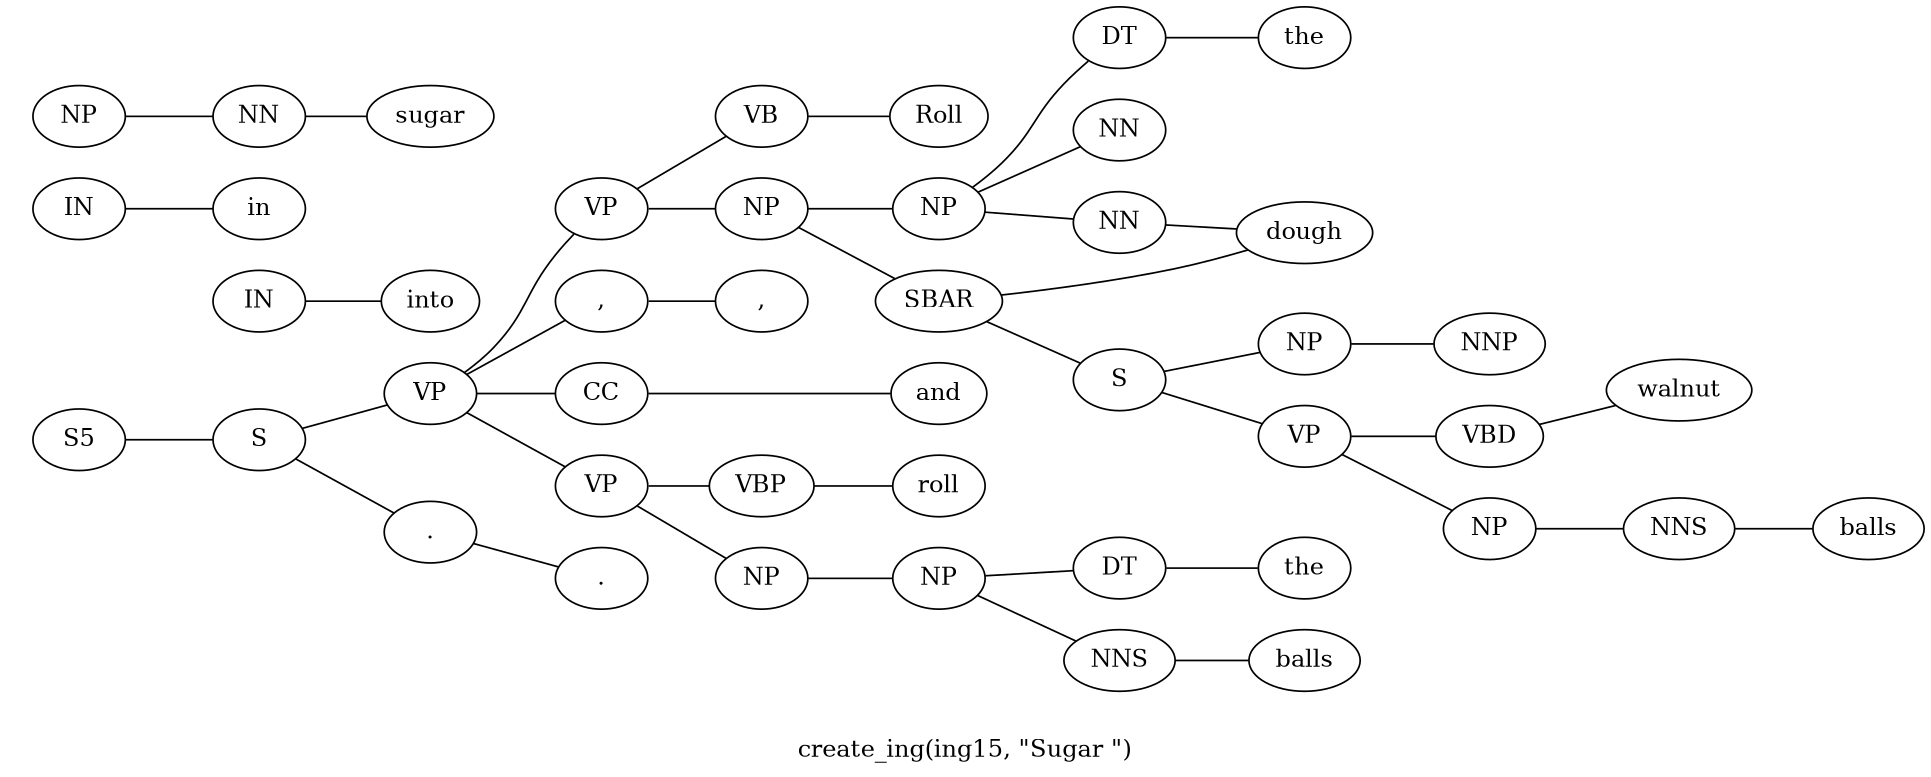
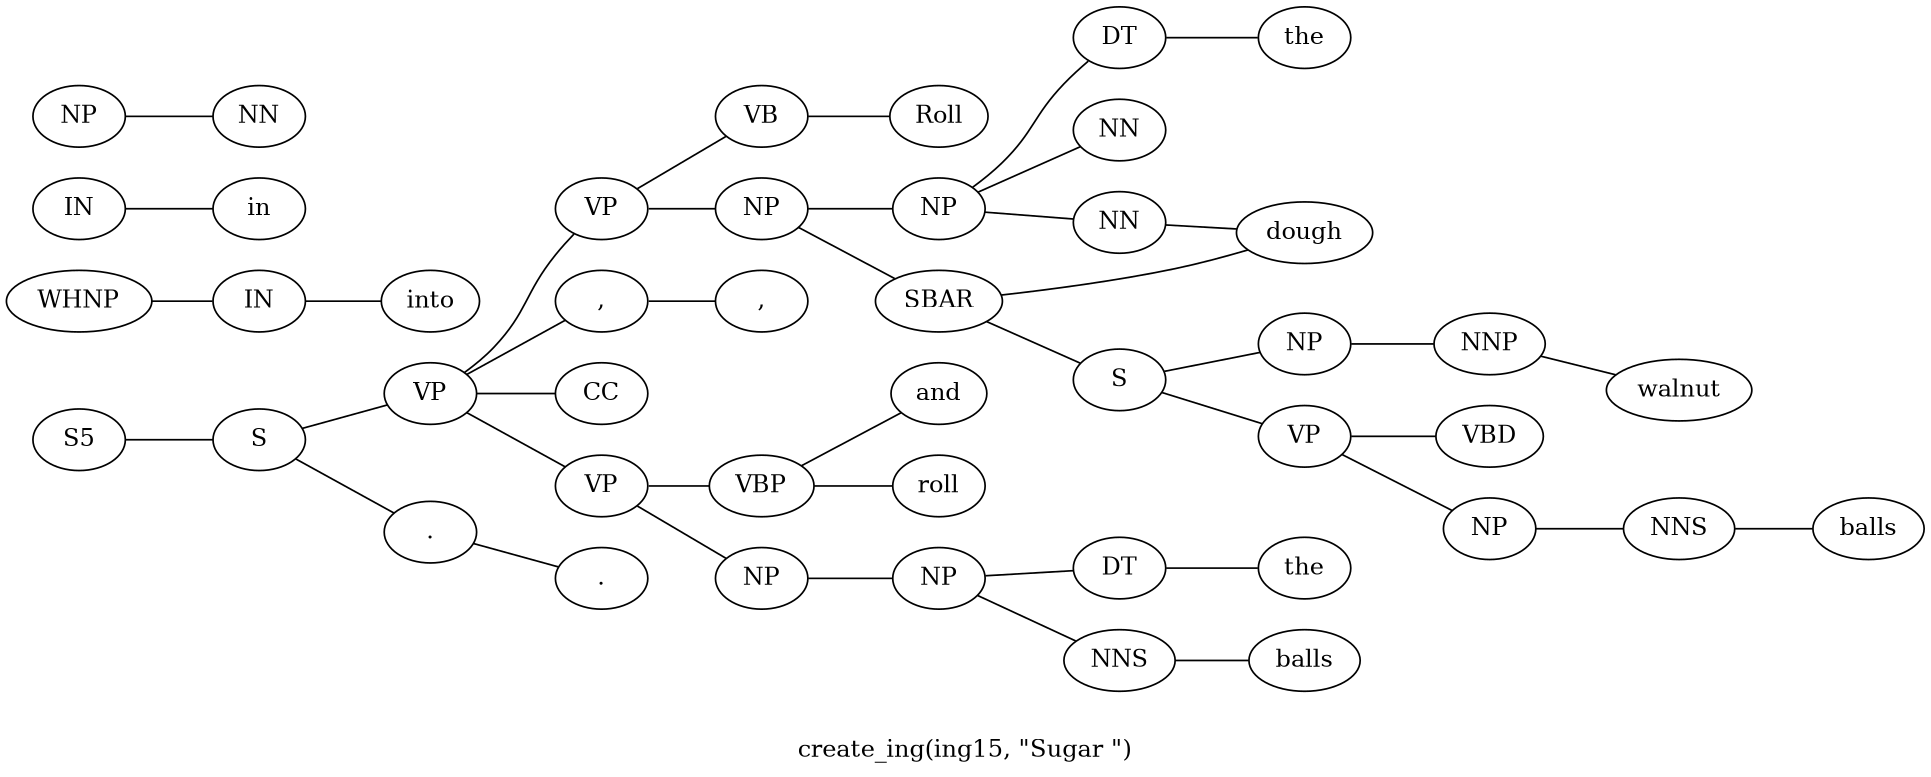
node "sugar": removed
node "WHNP": added
edge "CC" -- "and": now "VBP" -- "and"
edge "walnut" -- "VBD": now "walnut" -- "NNP"
